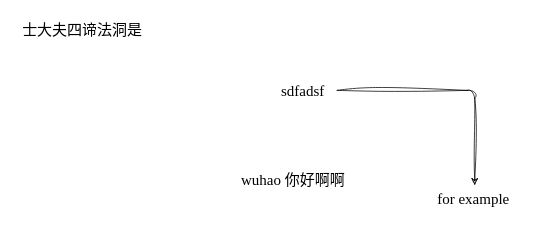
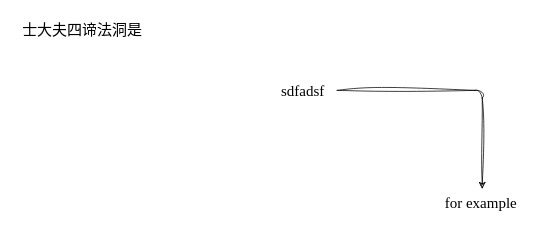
node "wuhao 你好啊啊": removed
node "for example": moved (475, 198) -> (482, 202)
